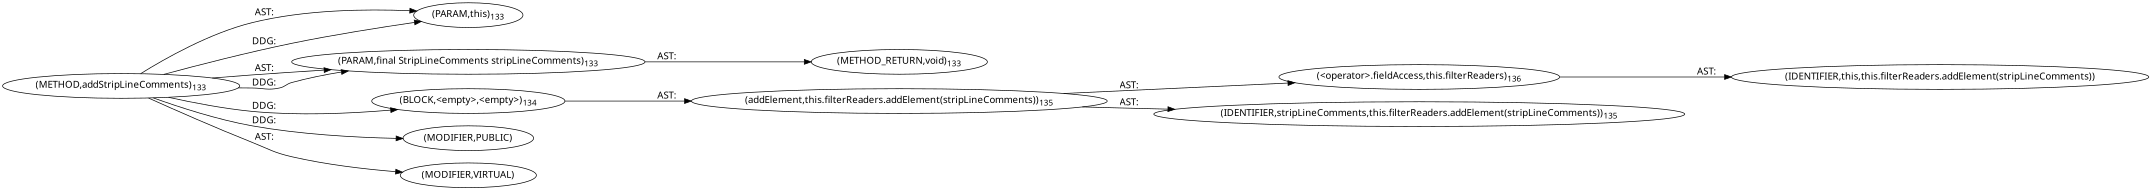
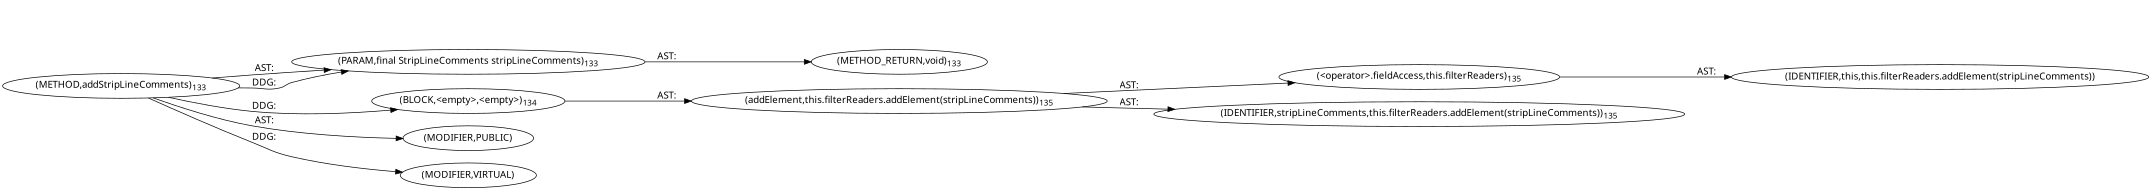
node "(PARAM,this)": removed
node "(<operator>.fieldAccess,this.filterReaders)": text "136" -> "135"
edge "(METHOD,addStripLineComments)" -> "(MODIFIER,PUBLIC)": label "DDG: " -> "AST: "
edge "(METHOD,addStripLineComments)" -> "(MODIFIER,VIRTUAL)": label "AST: " -> "DDG: "
